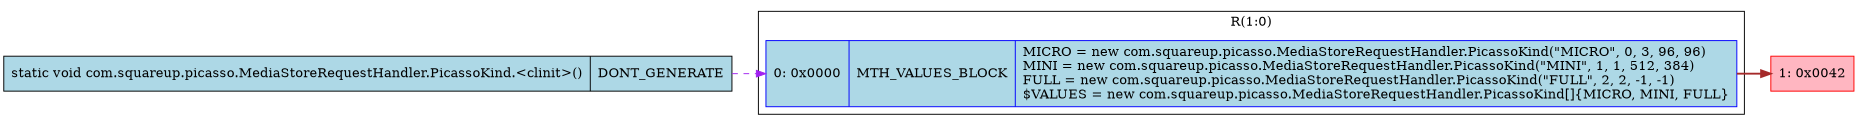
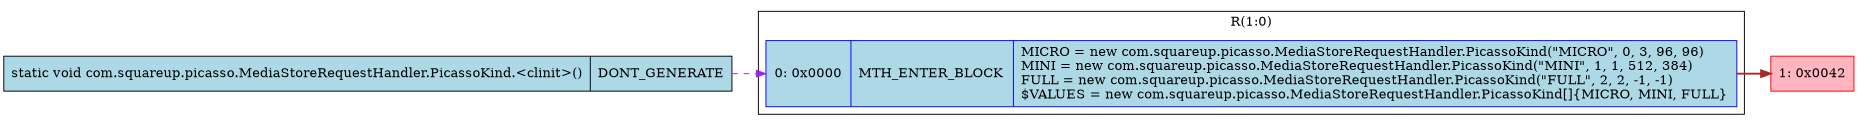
node "0: 0x0000": text "MTH_VALUES_BLOCK" -> "MTH_ENTER_BLOCK"
